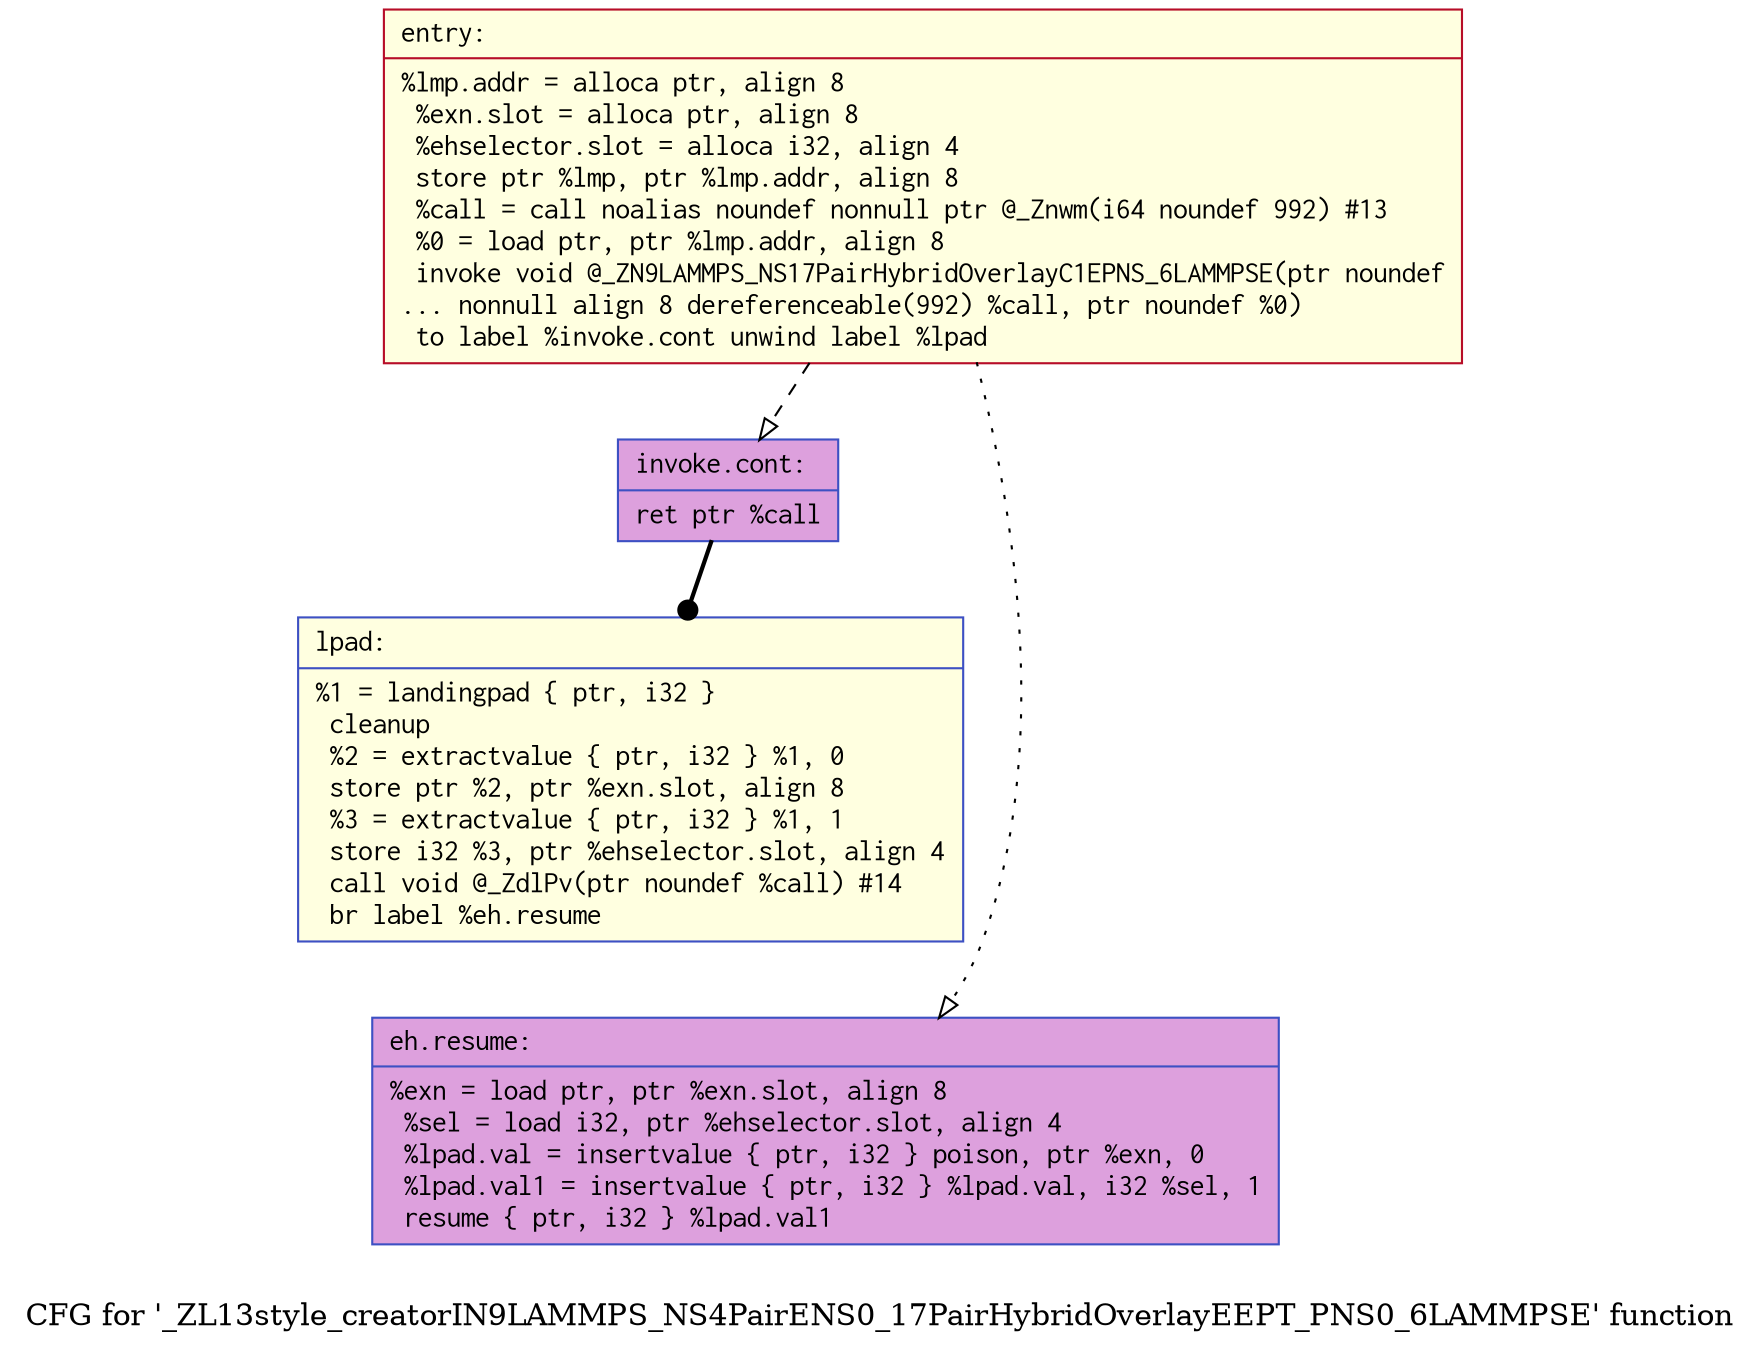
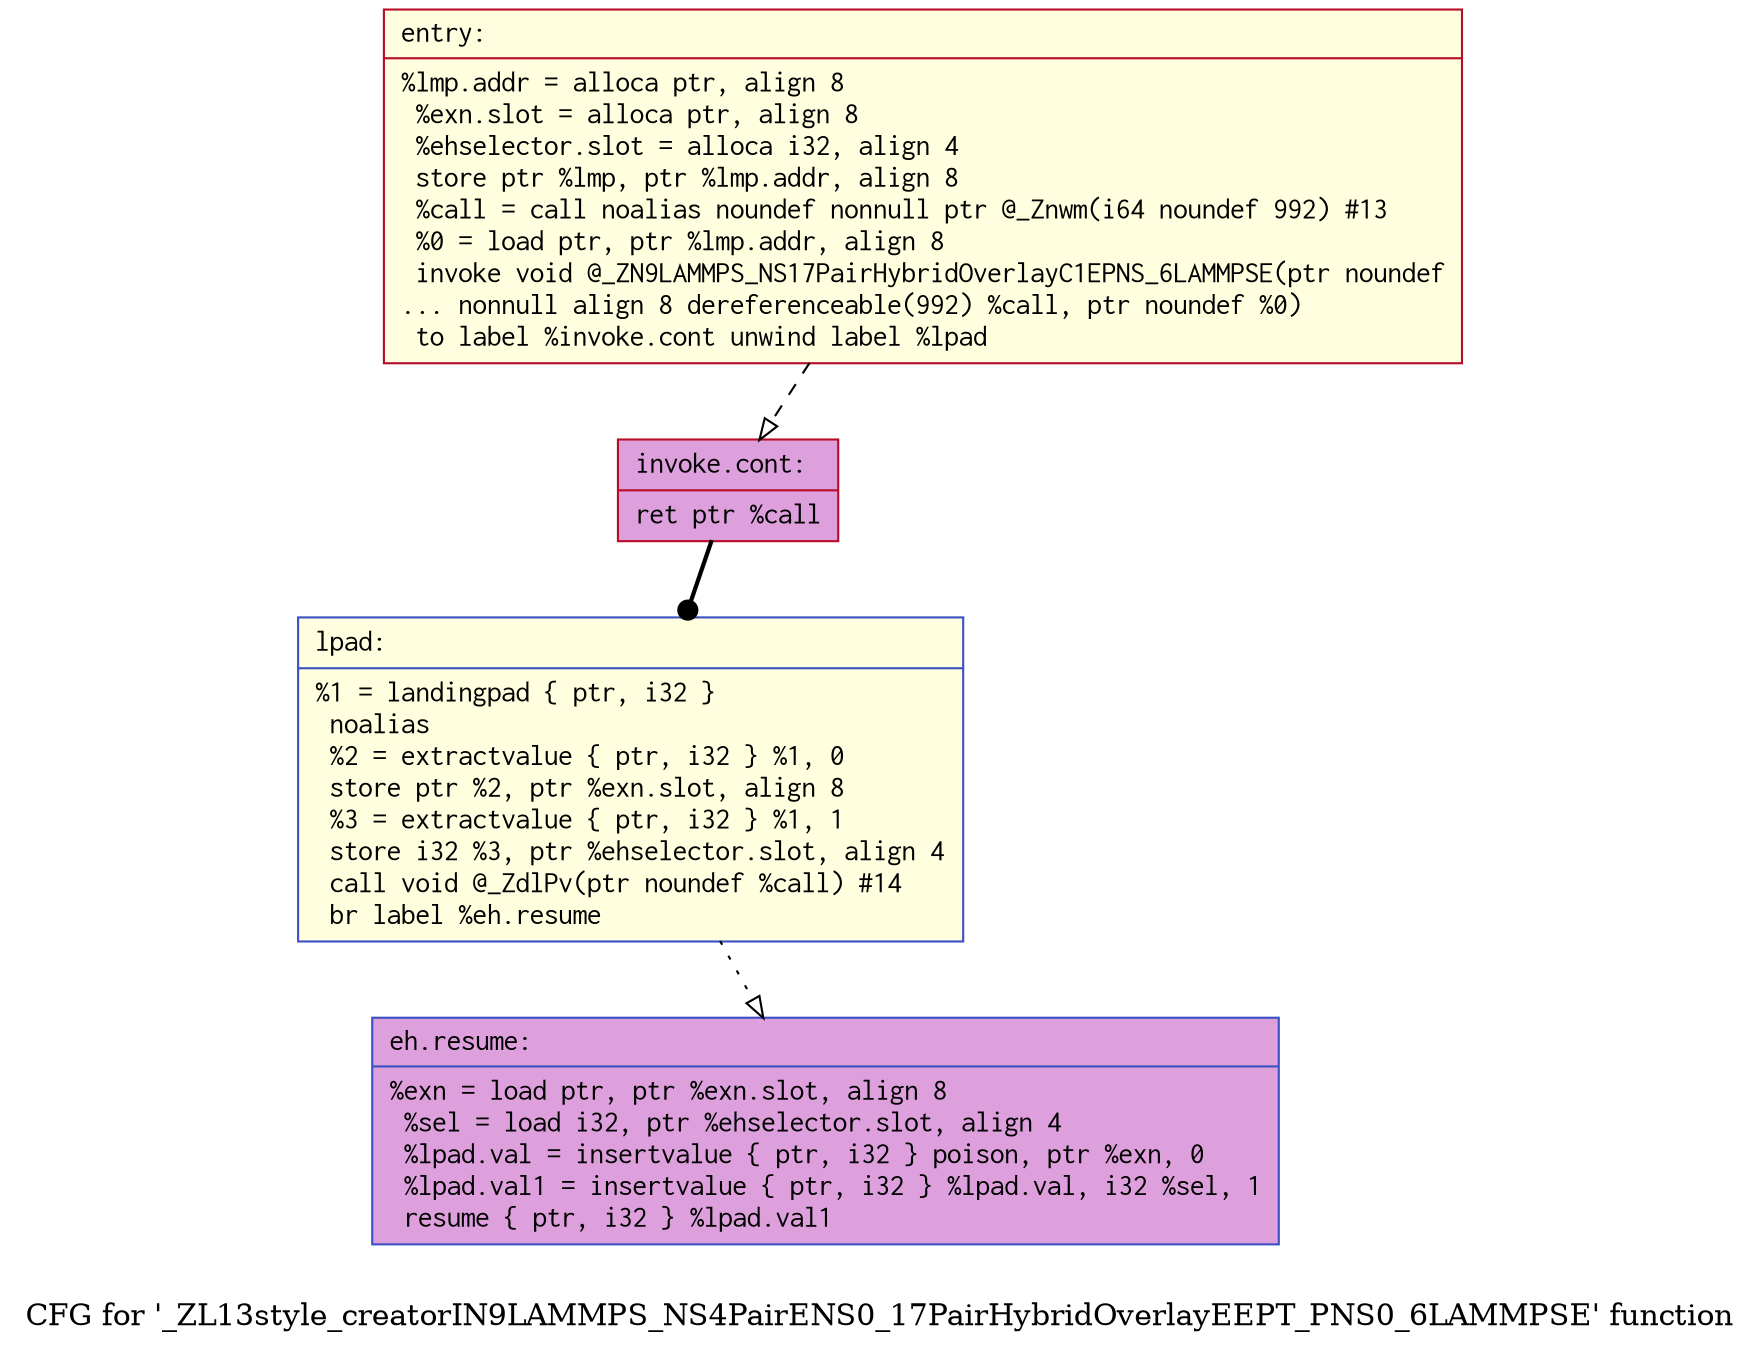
node "invoke.cont:": color #3d50c3ff -> #b70d28ff
edge "entry:" -> "eh.resume:": now "lpad:" -> "eh.resume:"
node "lpad:": text "cleanup" -> "noalias"
